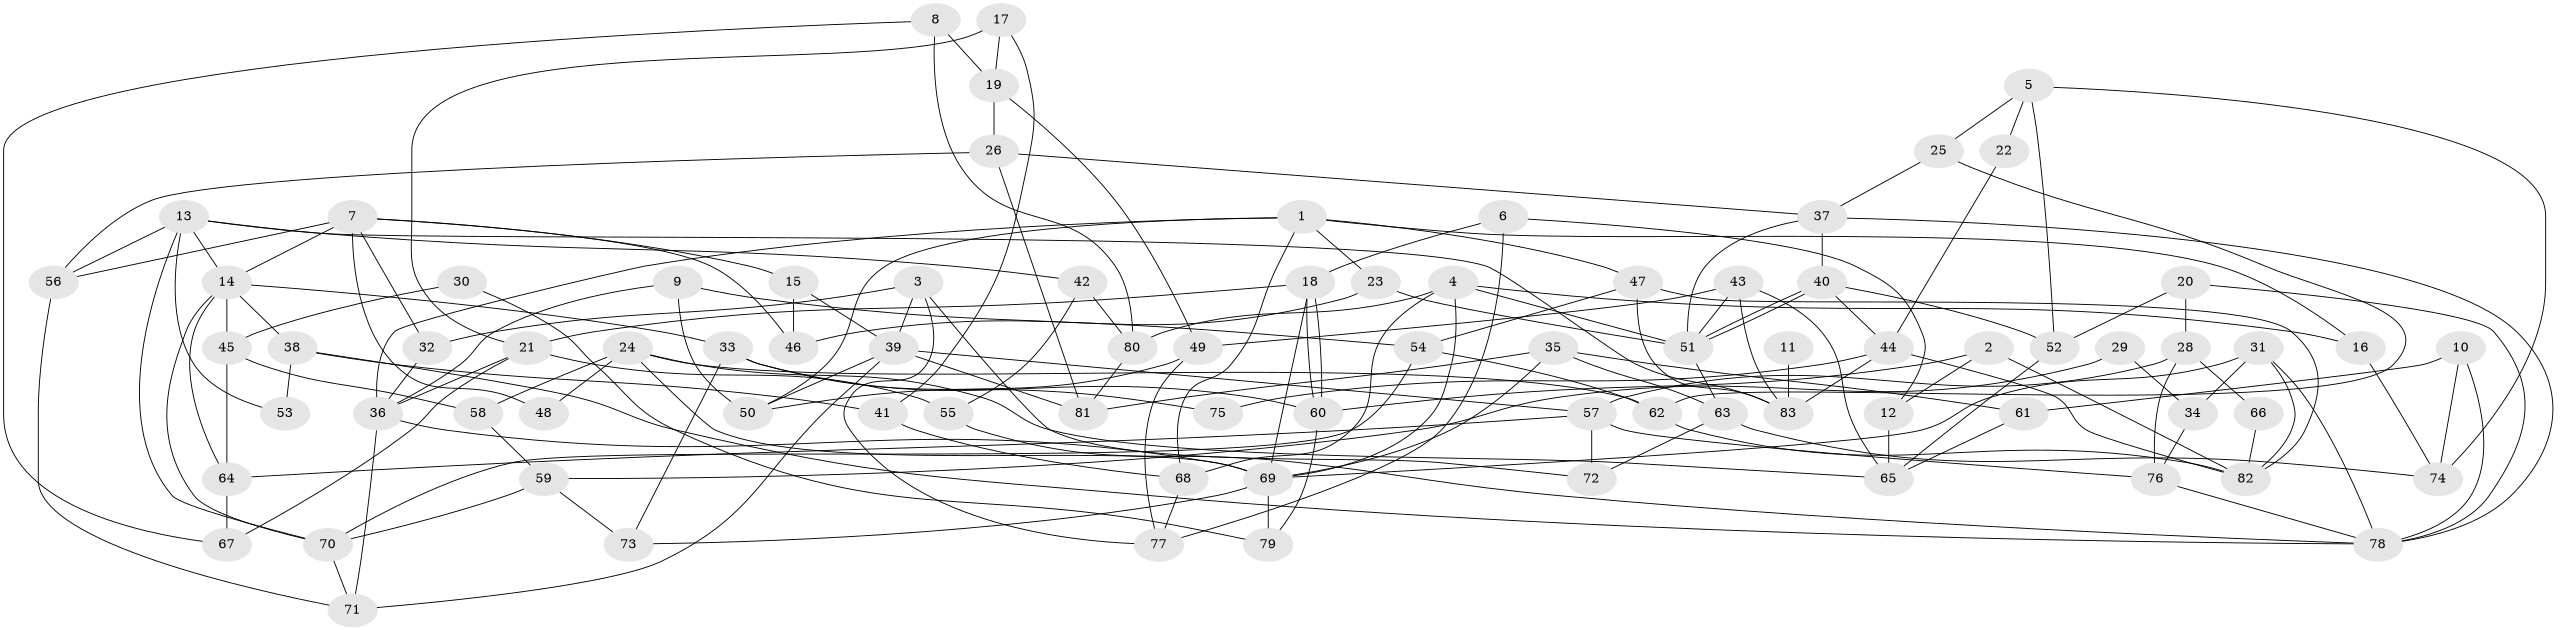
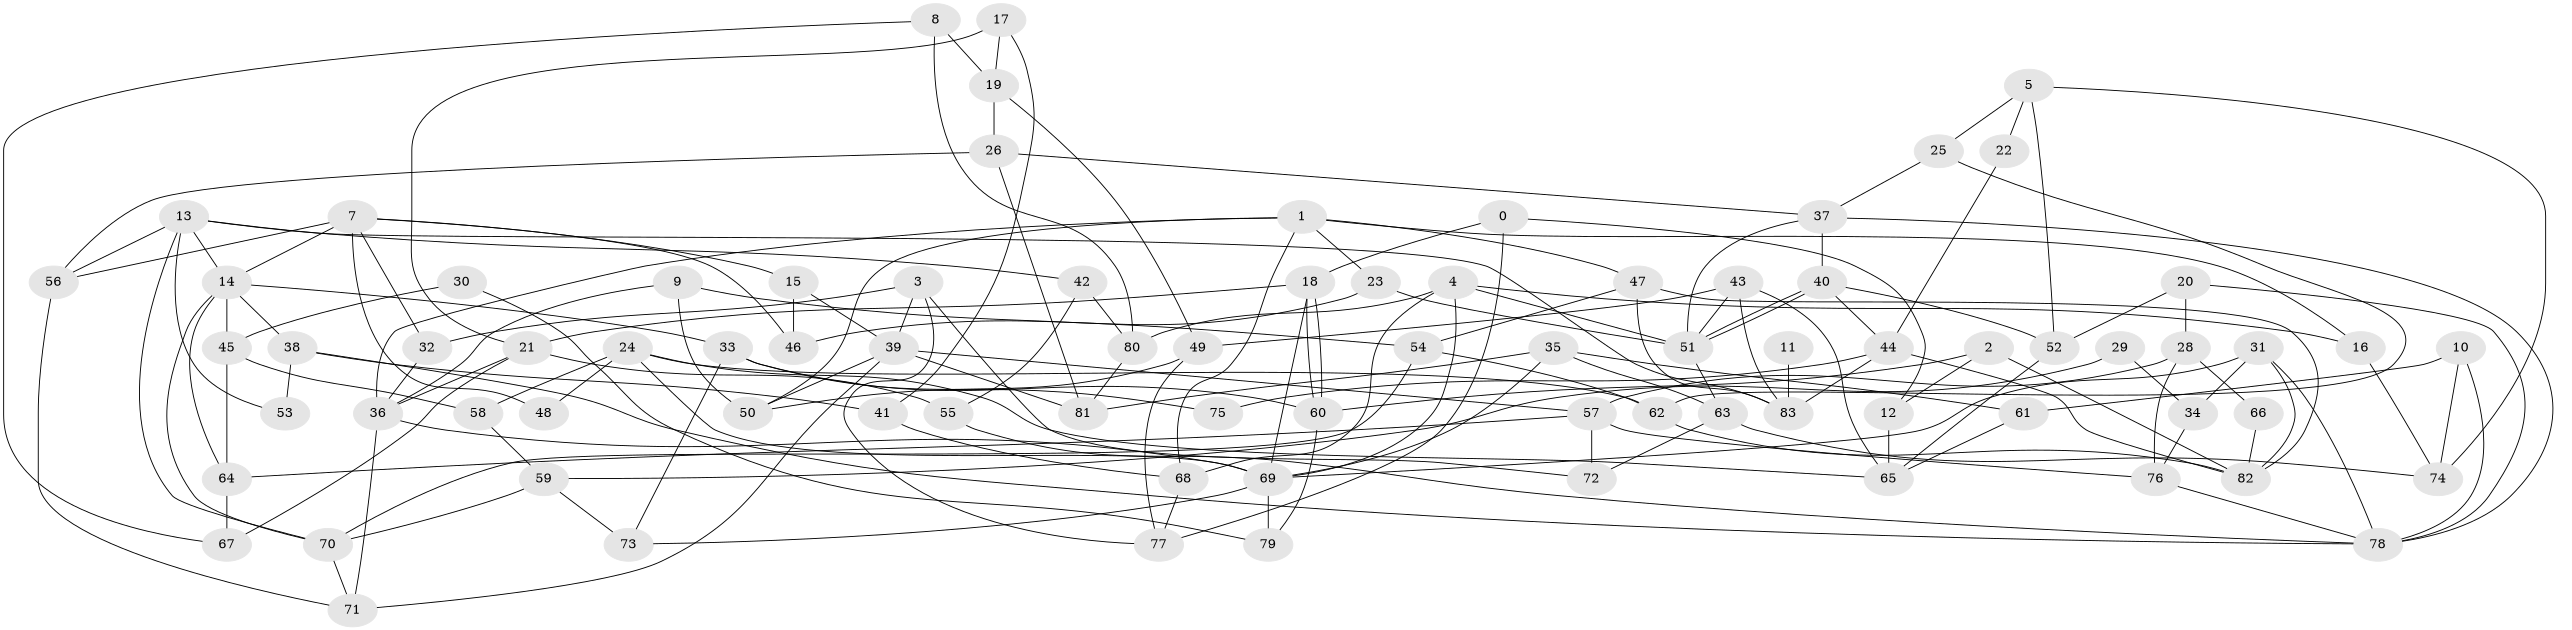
node "6": label "6" -> "0"
